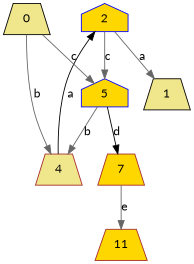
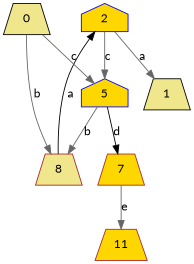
node "4": label "4" -> "8"
